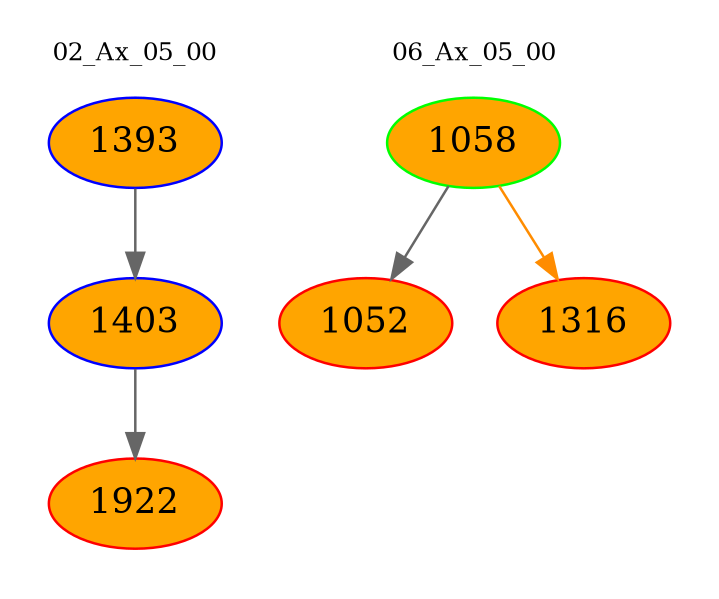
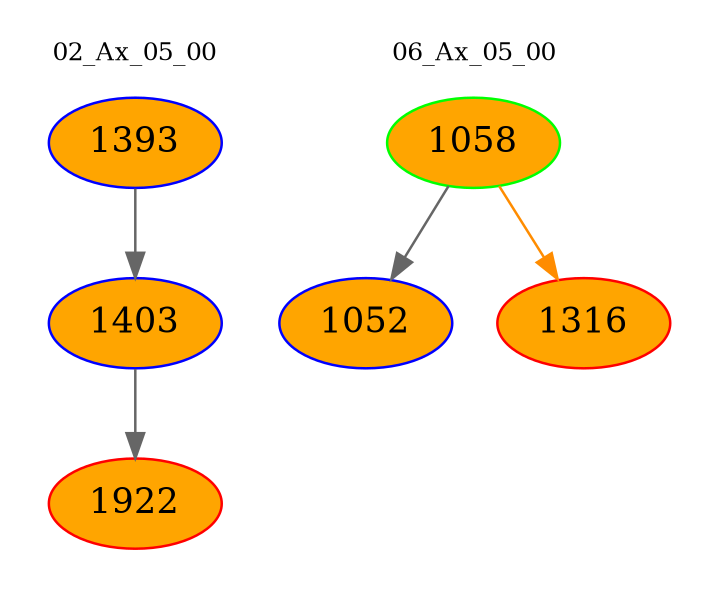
node "1052": color red -> blue
